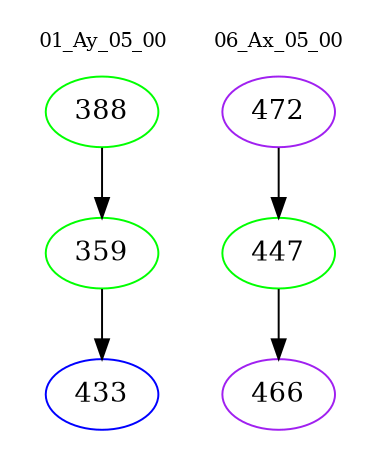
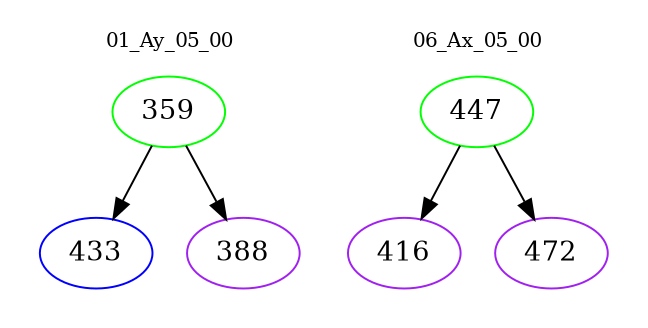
node "388": color green -> purple
edge "388" -> "359": reversed
edge "472" -> "447": reversed
node "466": label "466" -> "416"
